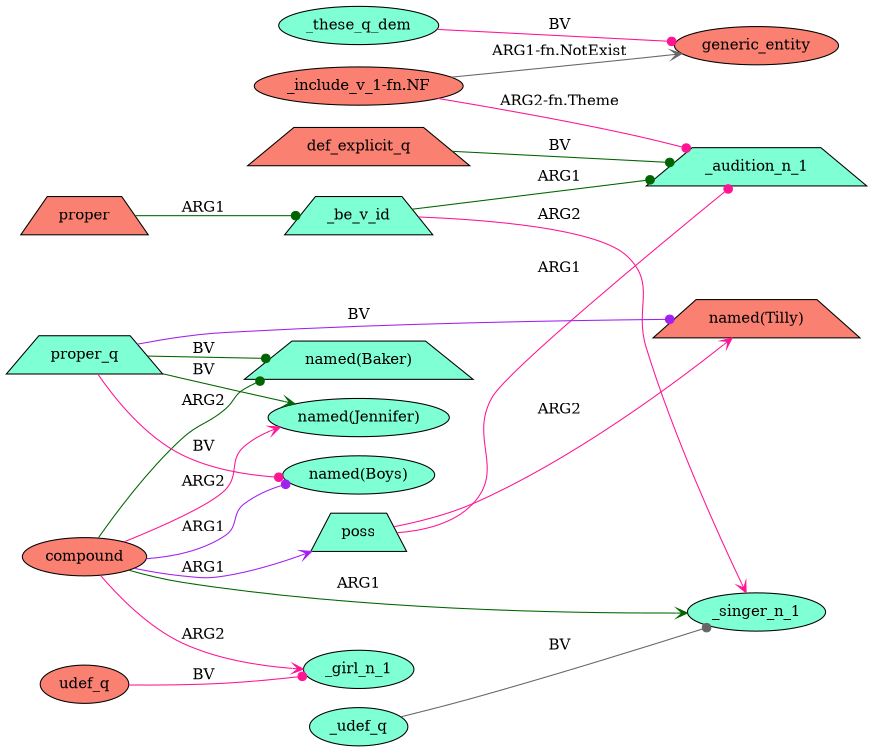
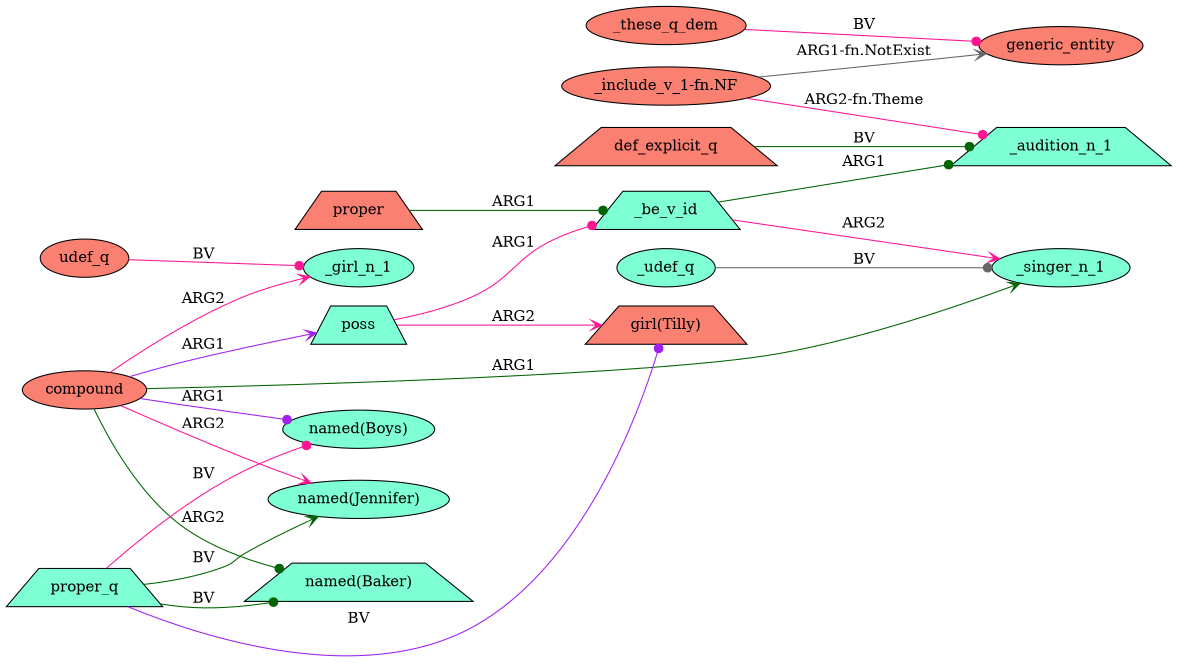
node "_these_q_dem": fillcolor aquamarine -> salmon
node "named(Tilly)": label "named(Tilly)" -> "girl(Tilly)"
edge "poss" -> "_audition_n_1": now "poss" -> "_be_v_id"
